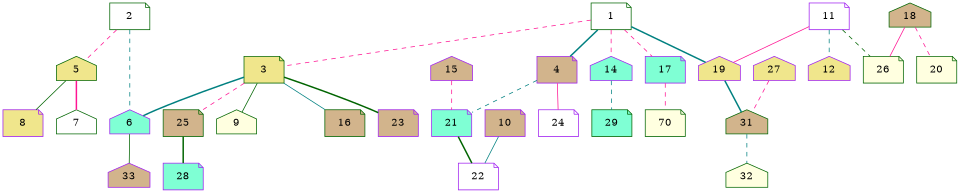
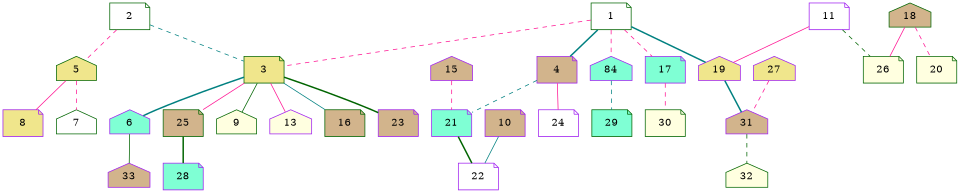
edge "2" -- "6": now "2" -- "3"
node "14": label "14" -> "84"
node "12": removed
edge "5" -- "8": color darkgreen -> deeppink
edge "5" -- "7": style bold -> dashed
edge "3" -- "25": style dashed -> solid
node "13": added
node "70": label "70" -> "30"
node "31": color darkgreen -> purple
edge "31" -- "32": color teal -> darkgreen
